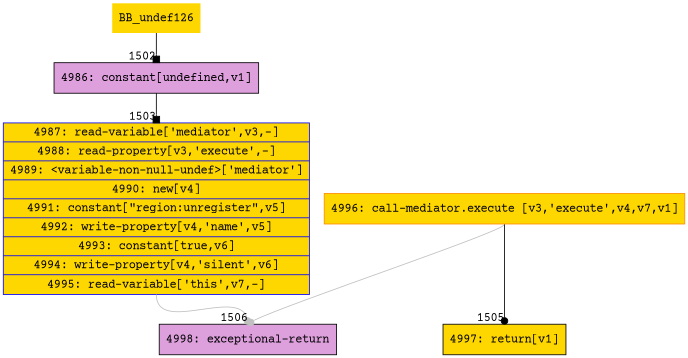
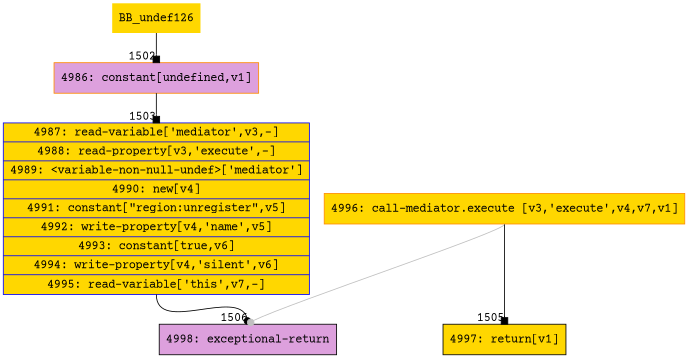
node "4986: constant[undefined,v1]": color black -> darkorange
edge "4996: call-mediator.execute [v3,'execute',v4,v7,v1]" -> "4997: return[v1]": arrowhead dot -> box
edge "4987: read-variable['mediator',v3,-]" -> "4998: exceptional-return": color gray -> black
